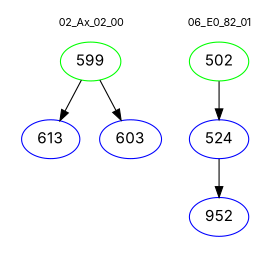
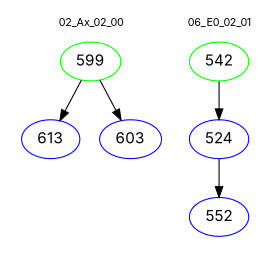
cluster "06_E0_82_01": label "06_E0_82_01" -> "06_E0_02_01"
node "502": label "502" -> "542"
node "952": label "952" -> "552"
